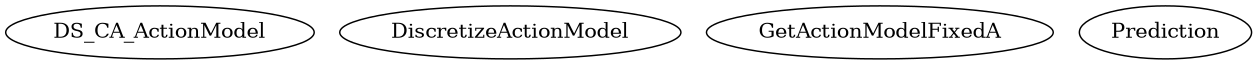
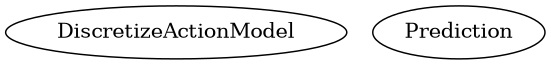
node "DS_CA_ActionModel": removed
node "GetActionModelFixedA": removed
